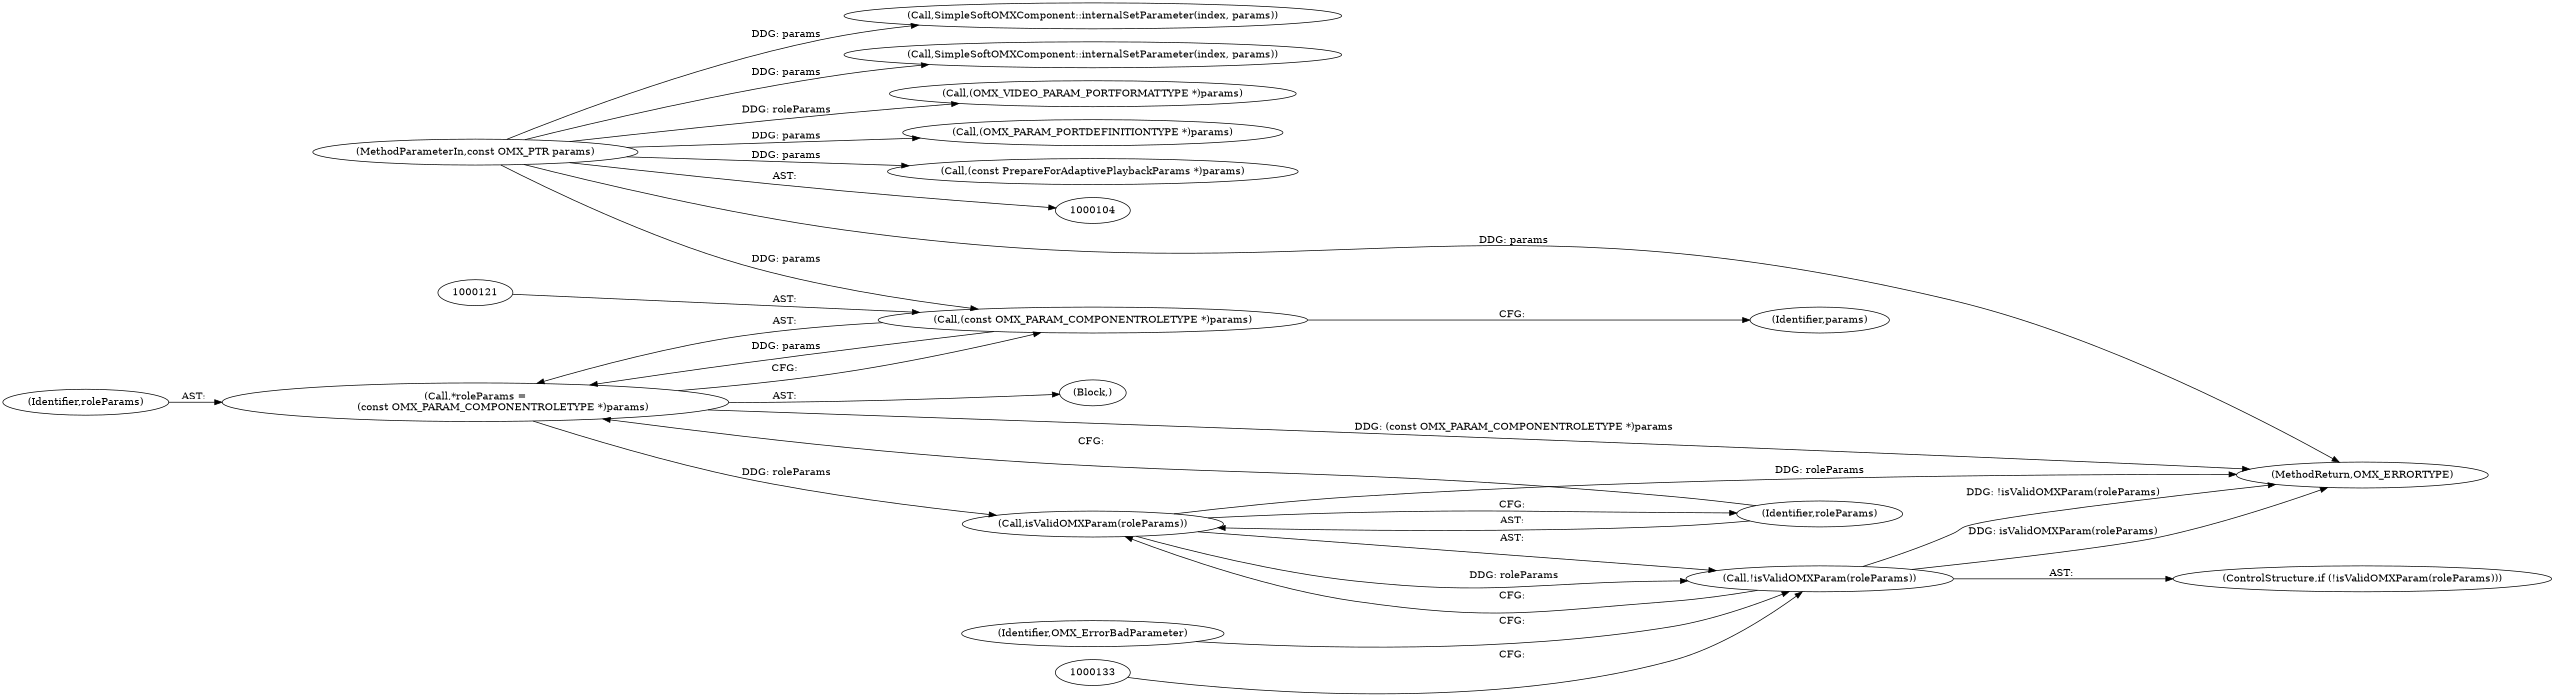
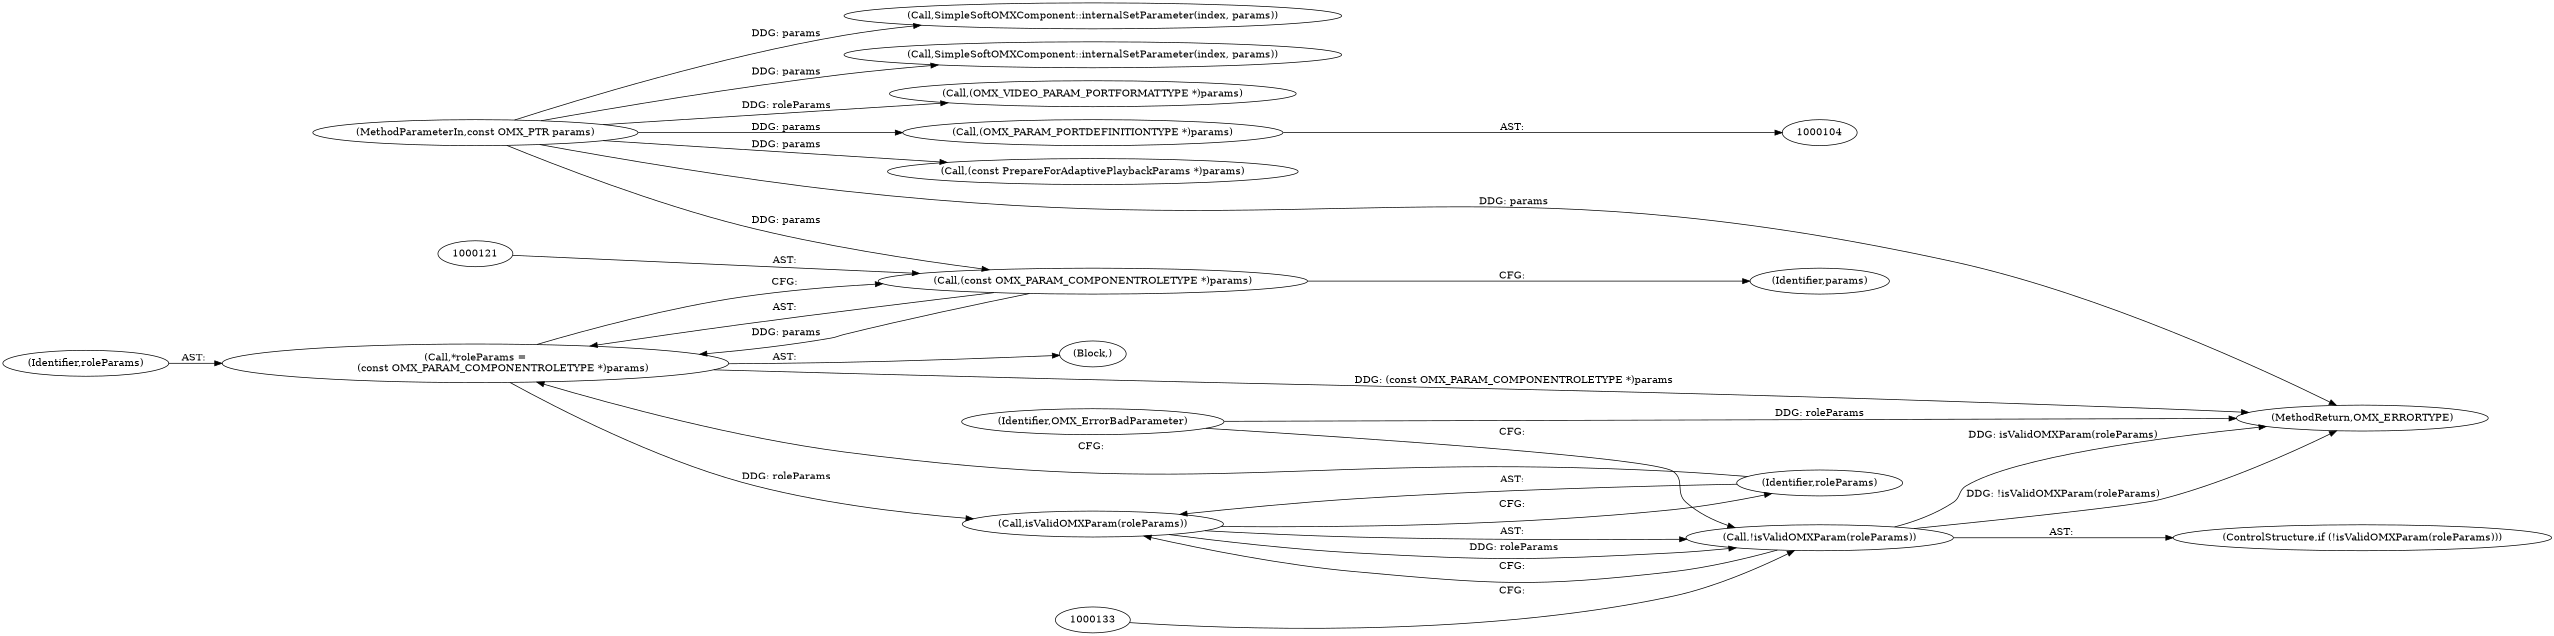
edge "(MethodParameterIn,const OMX_PTR params)" -> "1000104": now "(Call,(OMX_PARAM_PORTDEFINITIONTYPE *)params)" -> "1000104"
edge "(Call,isValidOMXParam(roleParams))" -> "(MethodReturn,OMX_ERRORTYPE)": now "(Identifier,OMX_ErrorBadParameter)" -> "(MethodReturn,OMX_ERRORTYPE)"
